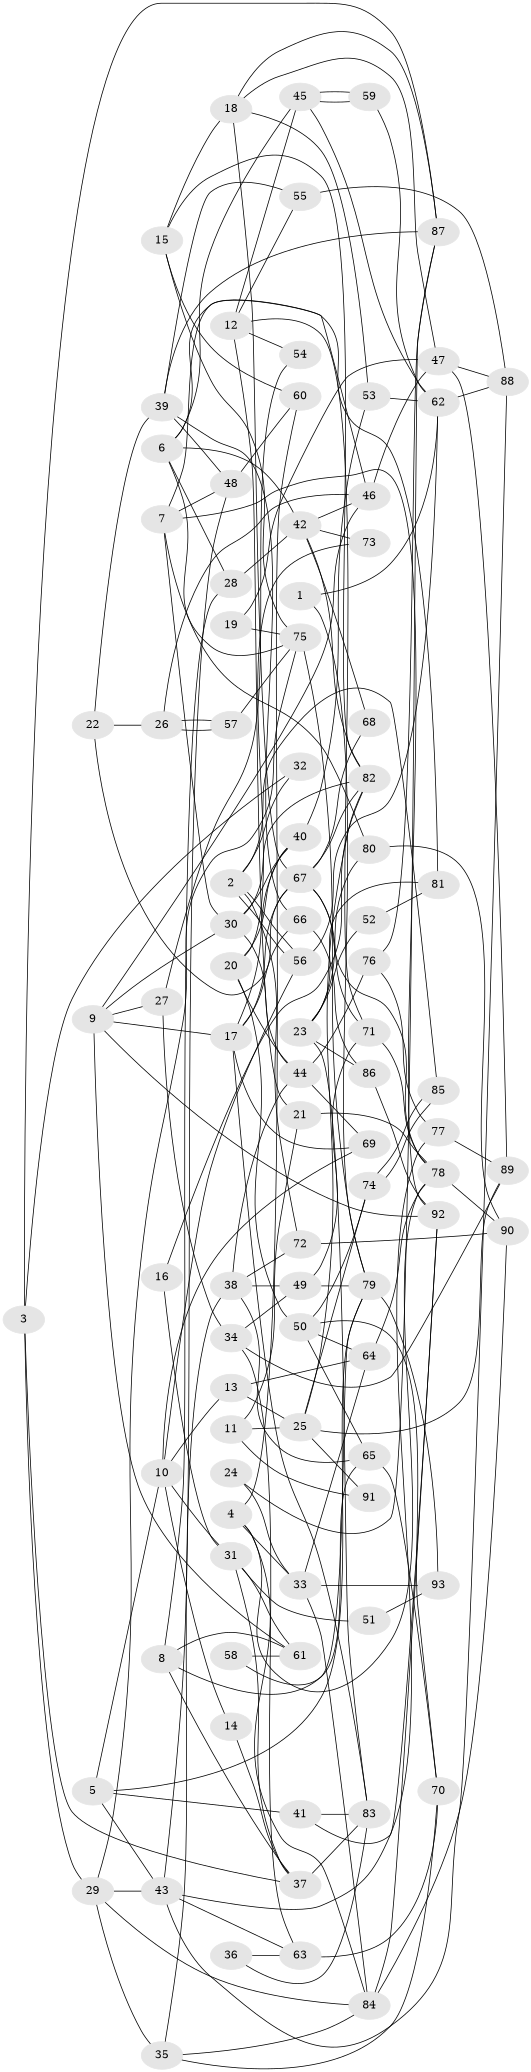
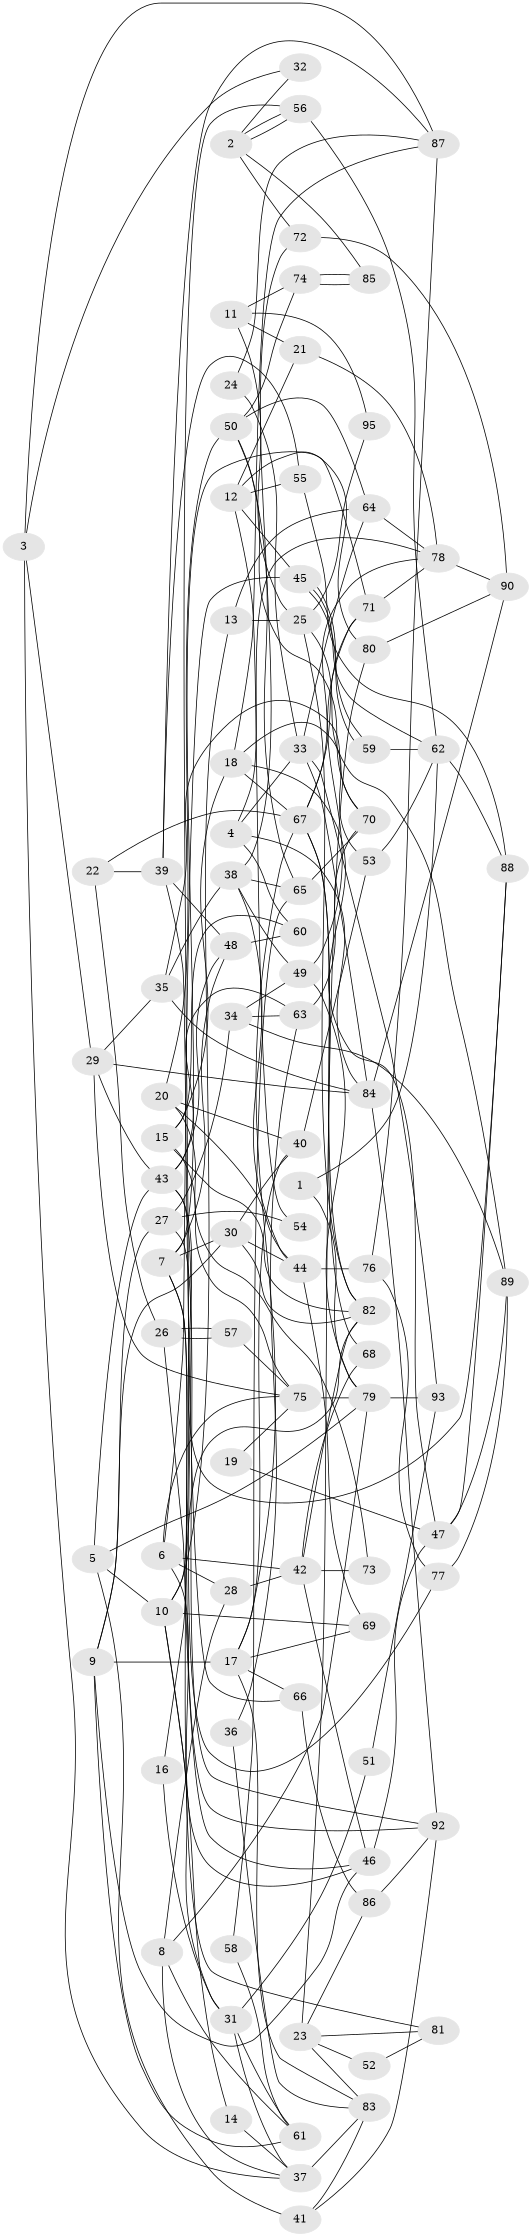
edge "9" -- "92": now "27" -- "92"
edge "74" -- "25": now "74" -- "11"
node "91": label "91" -> "95"
